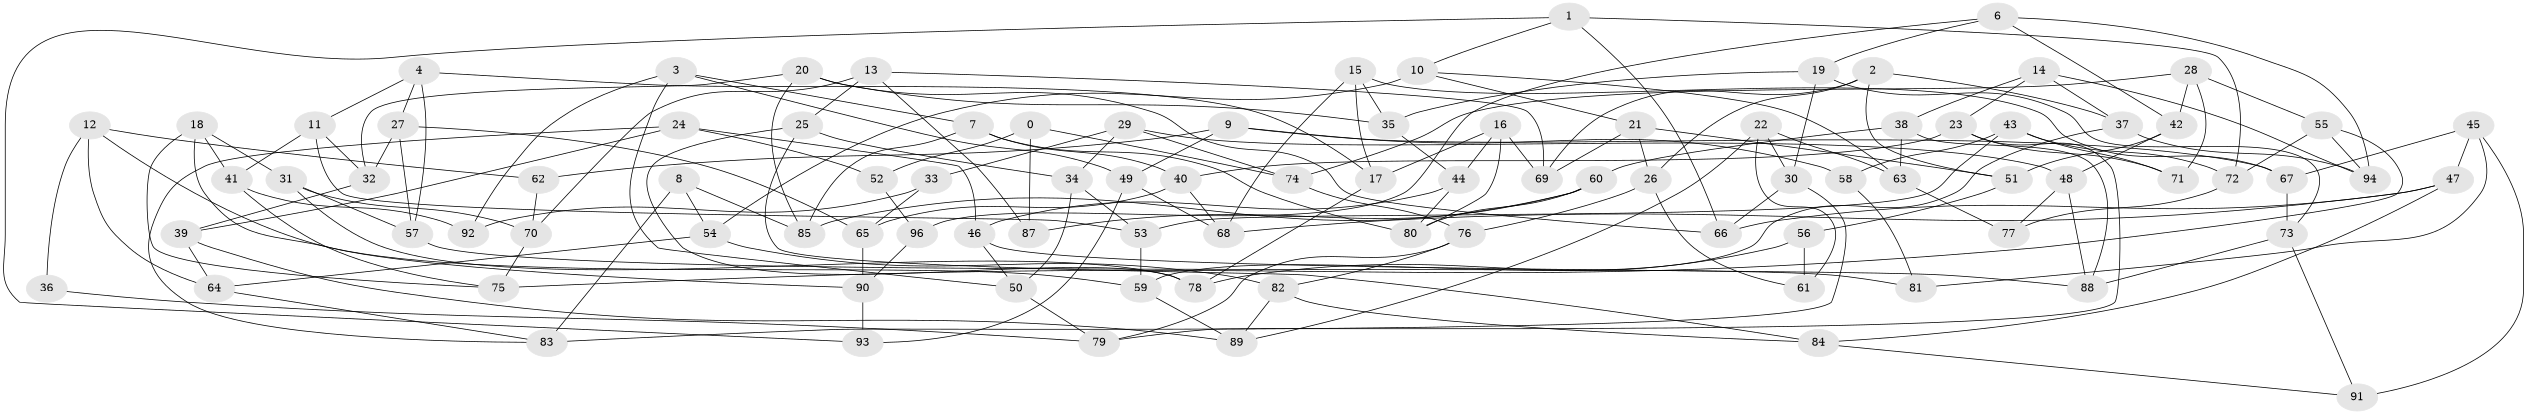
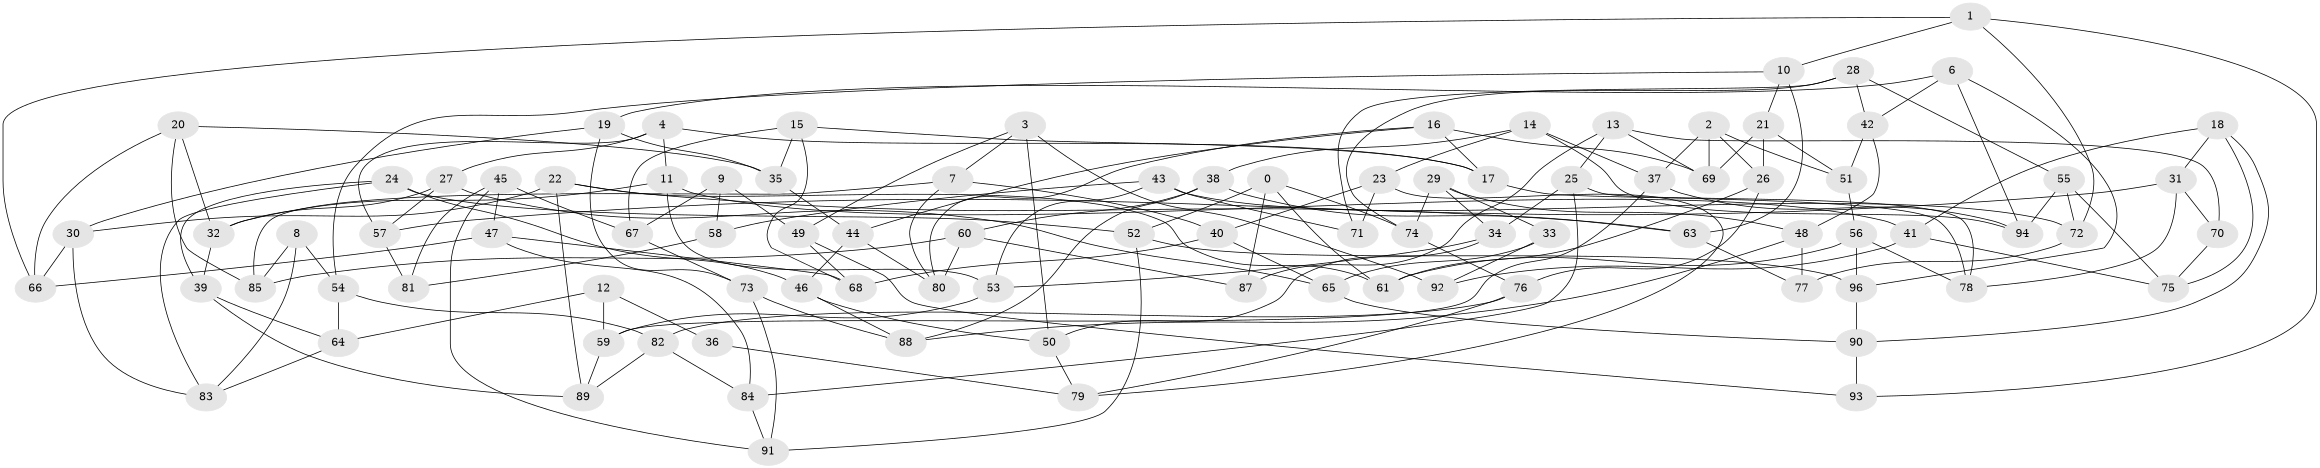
node "62": removed
edge "0" -- "61": added
edge "56" -- "96": added
edge "52" -- "91": added
